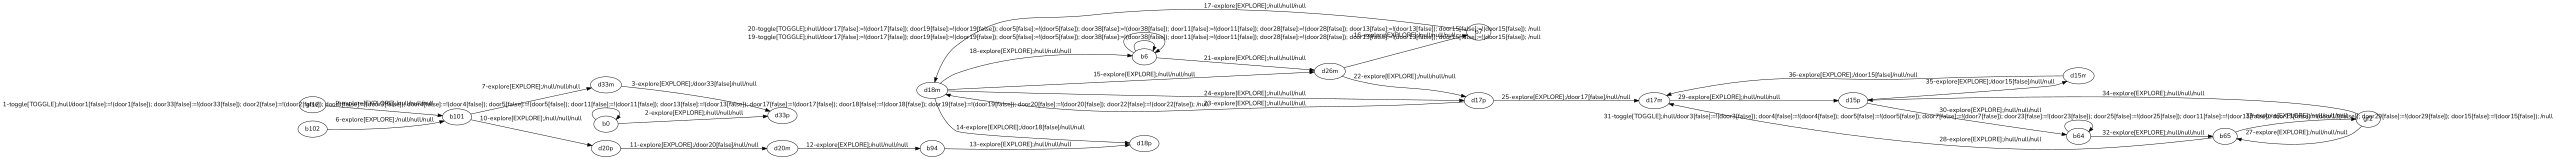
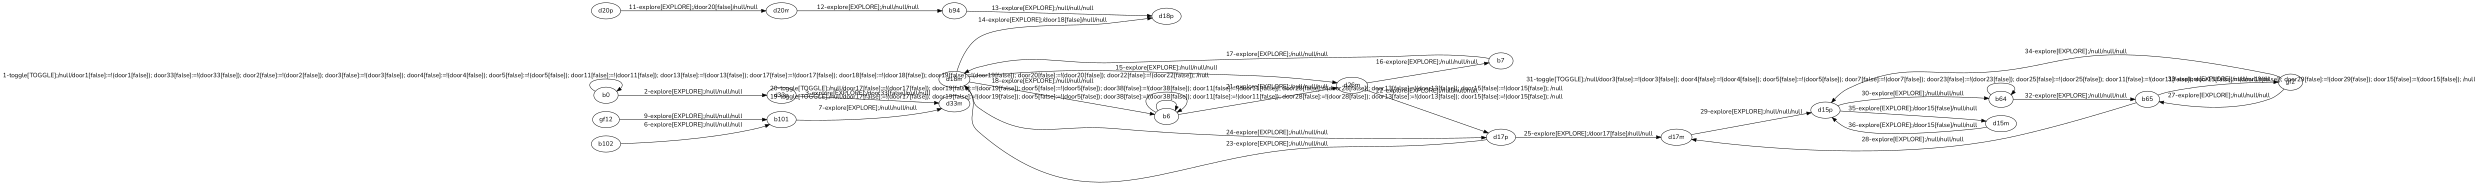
edge "d15m" -> "d17m": now "d15m" -> "d15p"
edge "d33m" -> "d33p": reversed
edge "b101" -> "d20p": removed, label "10-explore[EXPLORE];/null/null/null"
